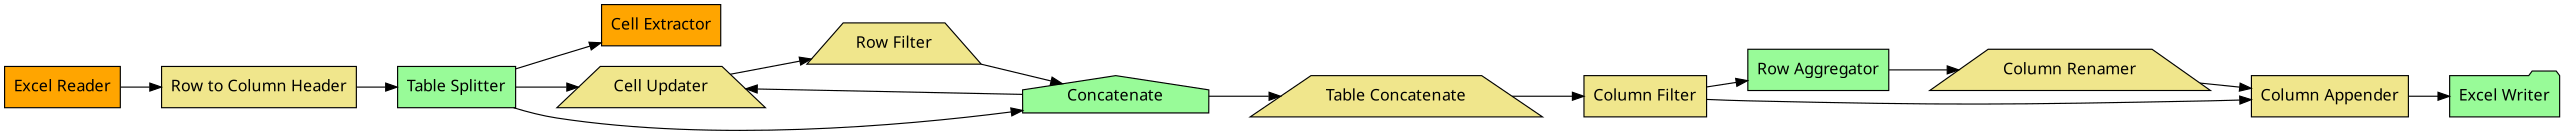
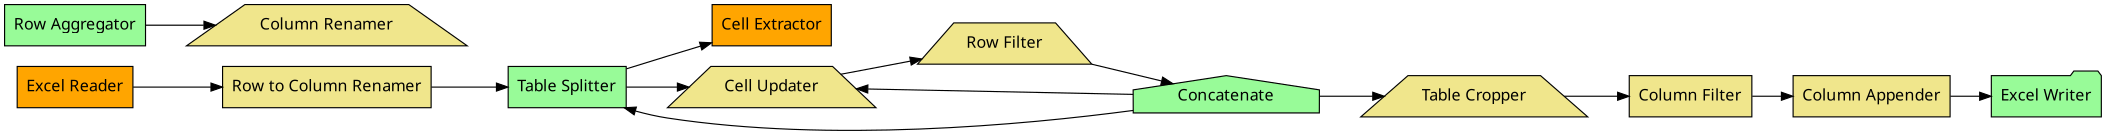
edge "Column Filter" -> "Row Aggregator": removed
edge "Column Renamer" -> "Column Appender": removed
node "Row to Column Header": label "Row to Column Header" -> "Row to Column Renamer"
node "Table Concatenate": label "Table Concatenate" -> "Table Cropper"
edge "Table Splitter" -> "Concatenate": reversed
